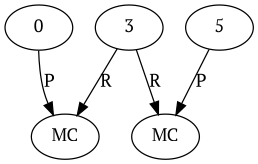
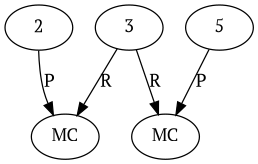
node "0": label "0" -> "2"
